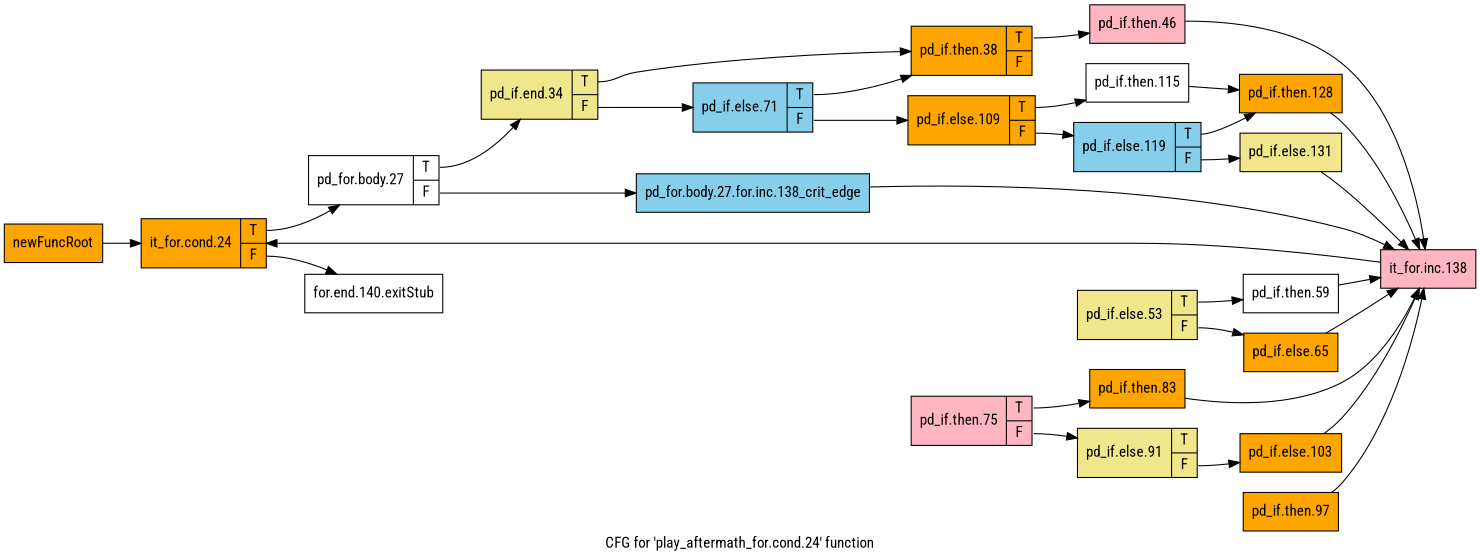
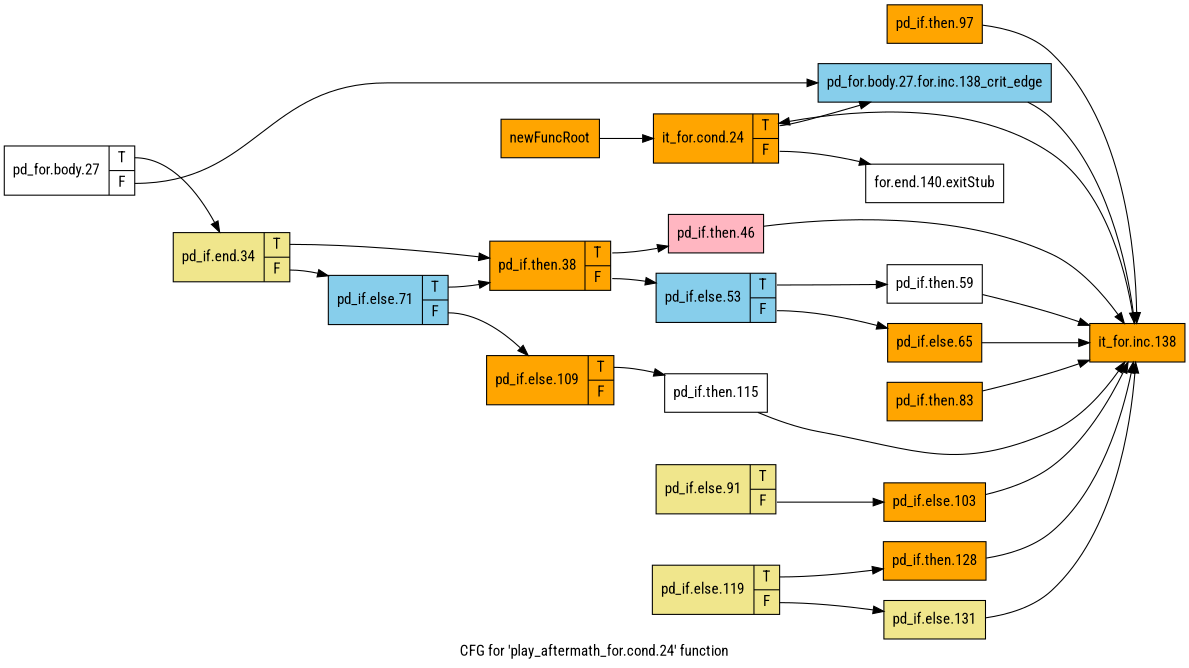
edge "pd_if.then.115" -> "pd_if.then.128": now "pd_if.then.115" -> "it_for.inc.138"
edge "pd_if.else.109" -> "pd_if.else.119": removed
node "pd_if.else.119": fillcolor skyblue -> khaki
edge "it_for.cond.24" -> "pd_for.body.27": now "it_for.cond.24" -> "pd_for.body.27.for.inc.138_crit_edge"
node "it_for.inc.138": fillcolor lightpink -> orange
edge "pd_if.then.38" -> "pd_if.else.53": added
node "pd_if.else.53": fillcolor khaki -> skyblue
node "pd_if.then.75": removed
